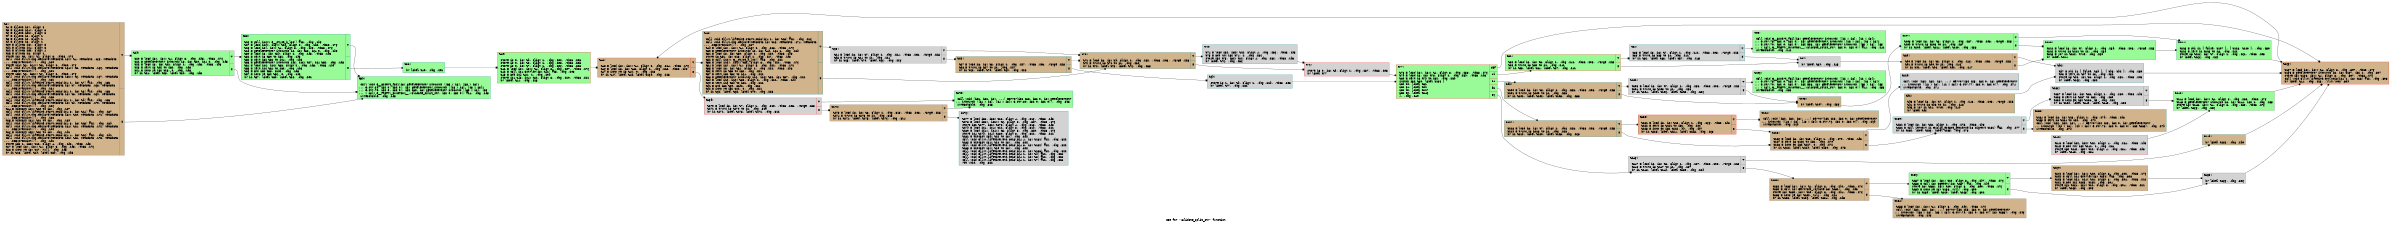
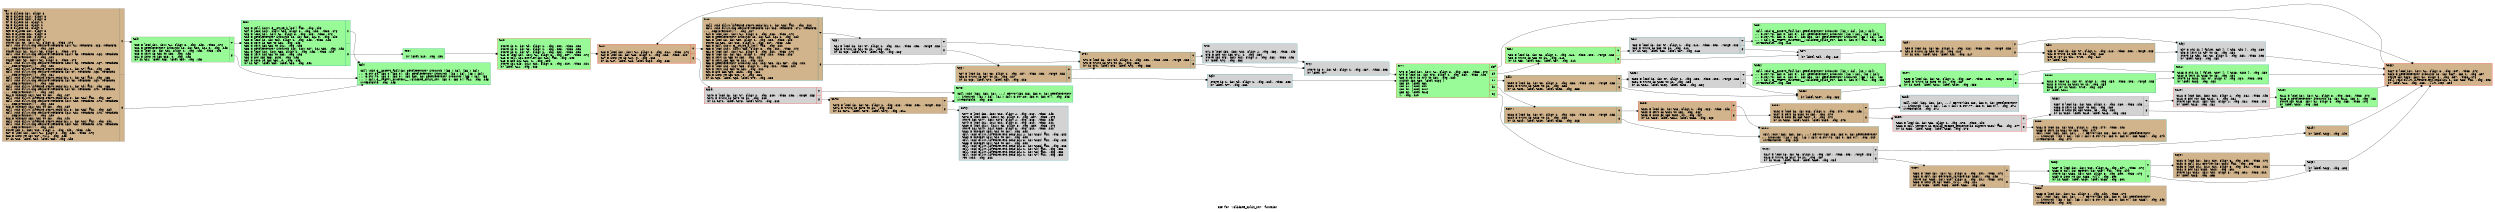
edge "%89:" -> "%110:": now "%89:" -> "%92:"
node "%76:": color red -> teal
edge "%136:" -> "%140:": added
node "%130:": color teal -> red
edge "%117:" -> "%125:": now "%117:" -> "%124:"
